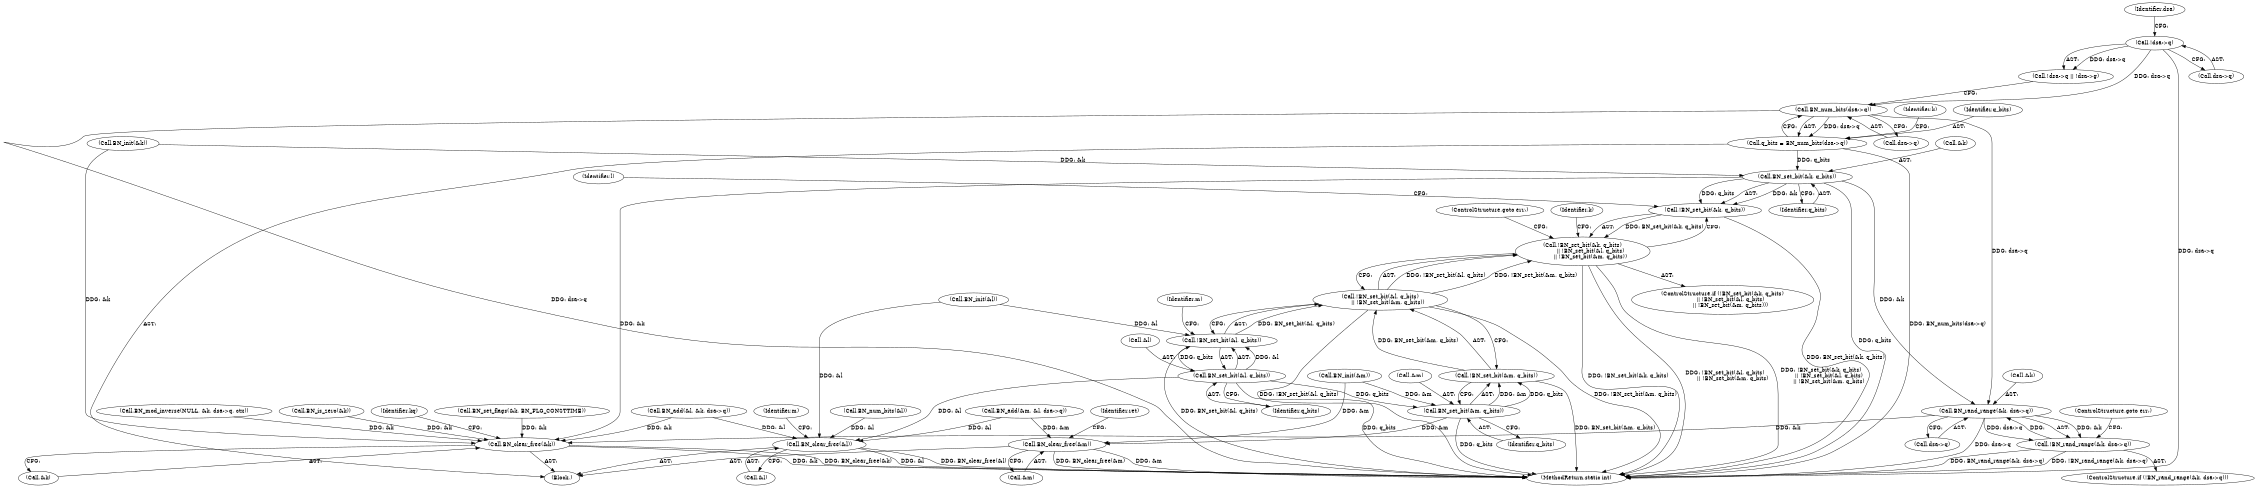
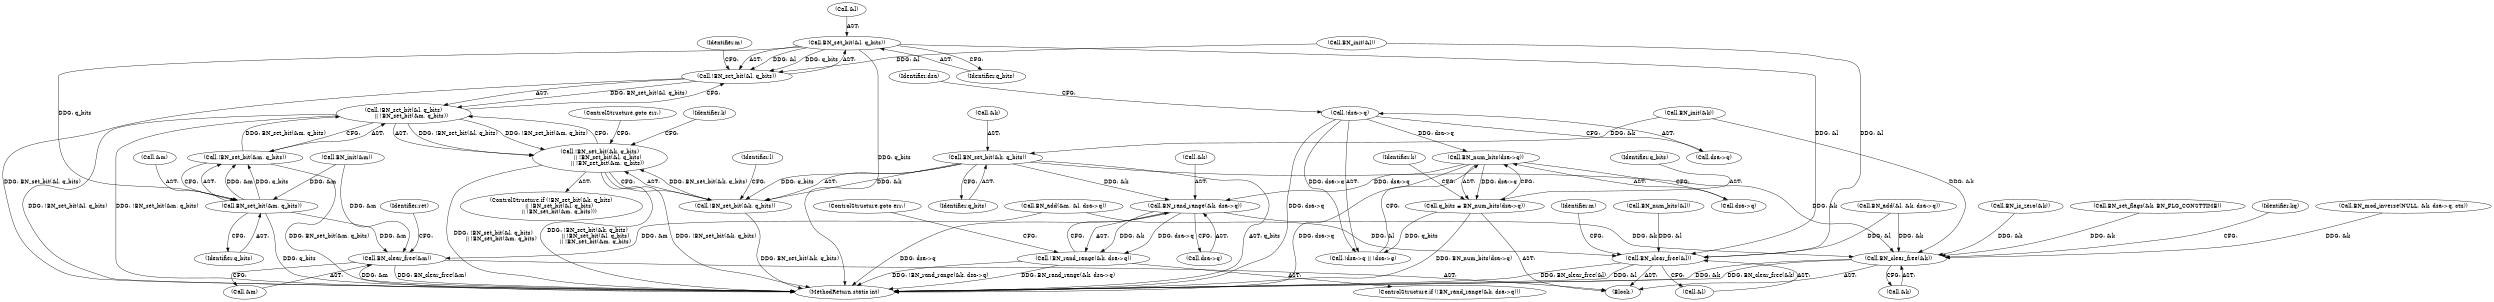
edge "(Call,q_bits = BN_num_bits(dsa->q))" -> "(Call,BN_set_bit(&k, q_bits))": now "(Call,q_bits = BN_num_bits(dsa->q))" -> "(Call,!dsa->q || !dsa->g)"
edge "(Call,BN_set_bit(&k, q_bits))" -> "(MethodReturn,static int)": label "DDG: q_bits" -> "AST: q_bits"
edge "(Call,!BN_rand_range(&k, dsa->q))" -> "(Call,BN_rand_range(&k, dsa->q))": label "DDG: " -> "CFG: "
